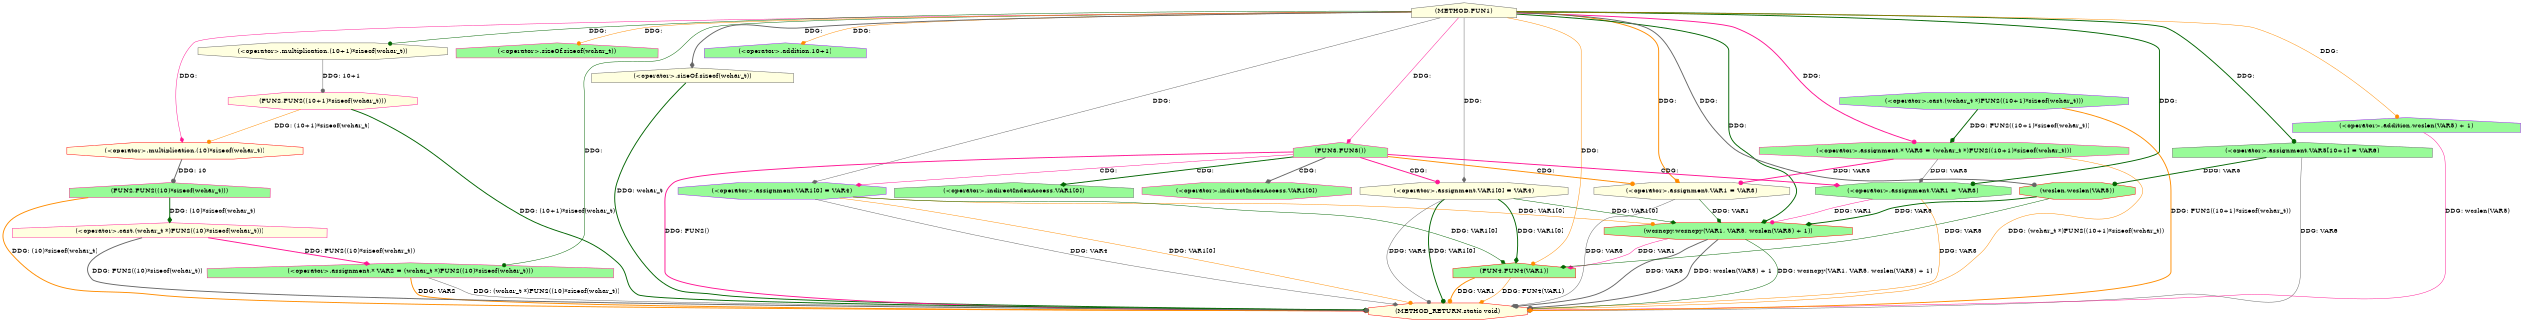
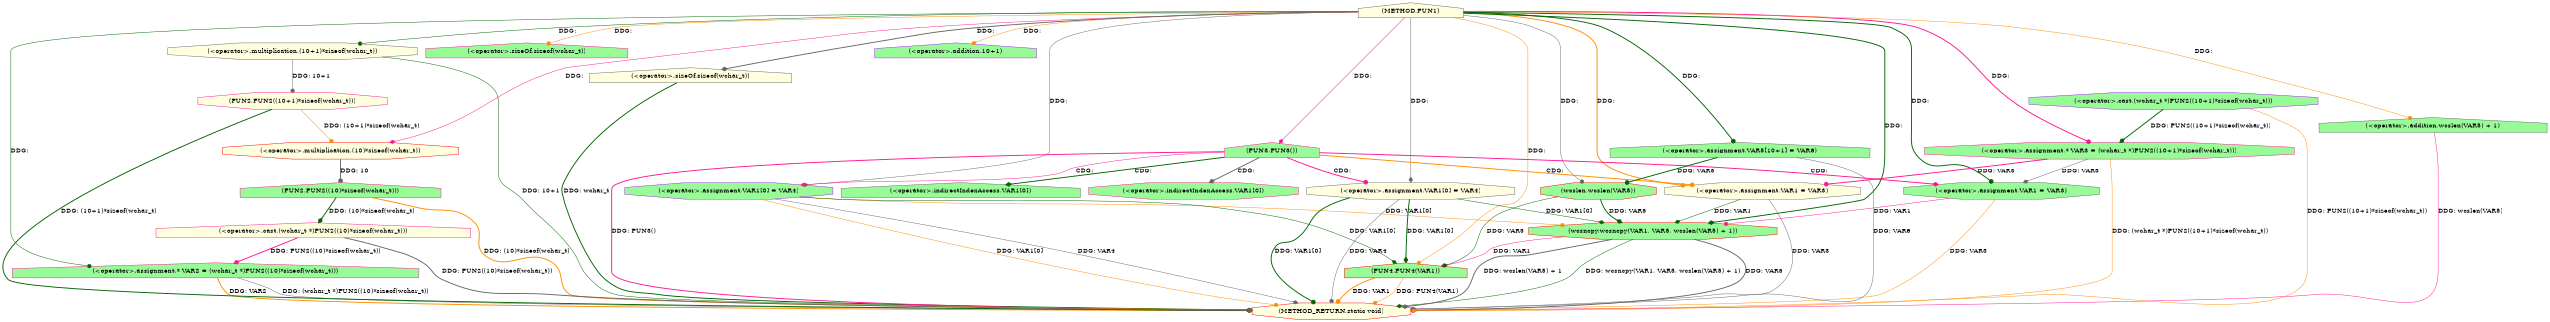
node "(<operator>.addition,wcslen(VAR5) + 1)": color purple -> gray40
edge "(METHOD,FUN1)" -> "(wcslen,wcslen(VAR5))": style bold -> solid
edge "(FUN3,FUN3())" -> "(METHOD_RETURN,static void)": label "DDG: FUN2()" -> "DDG: FUN3()"
edge "(<operator>.multiplication,(10+1)*sizeof(wchar_t))" -> "(METHOD_RETURN,static void)": added, label "DDG: 10+1"
edge "(<operator>.cast,(wchar_t *)FUN2((10+1)*sizeof(wchar_t)))" -> "(METHOD_RETURN,static void)": style bold -> solid
